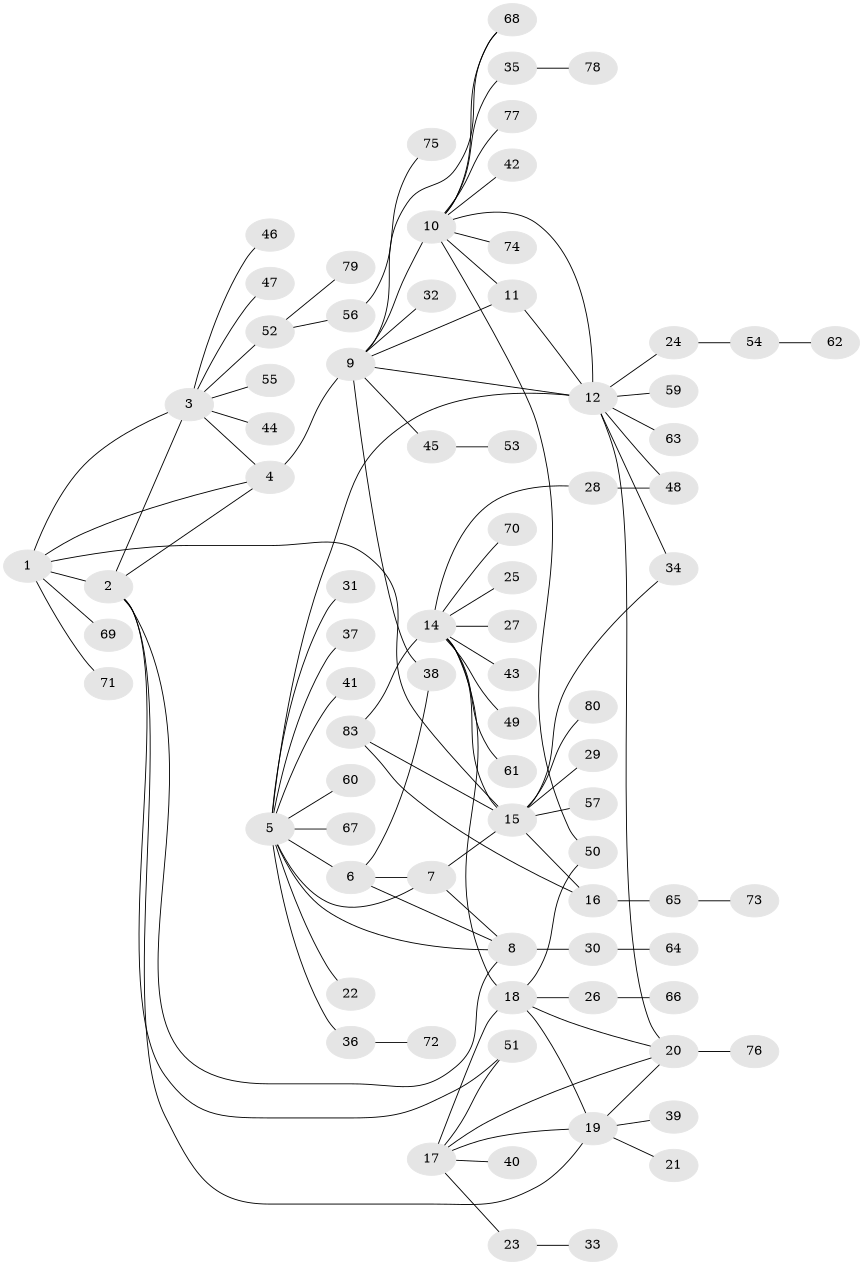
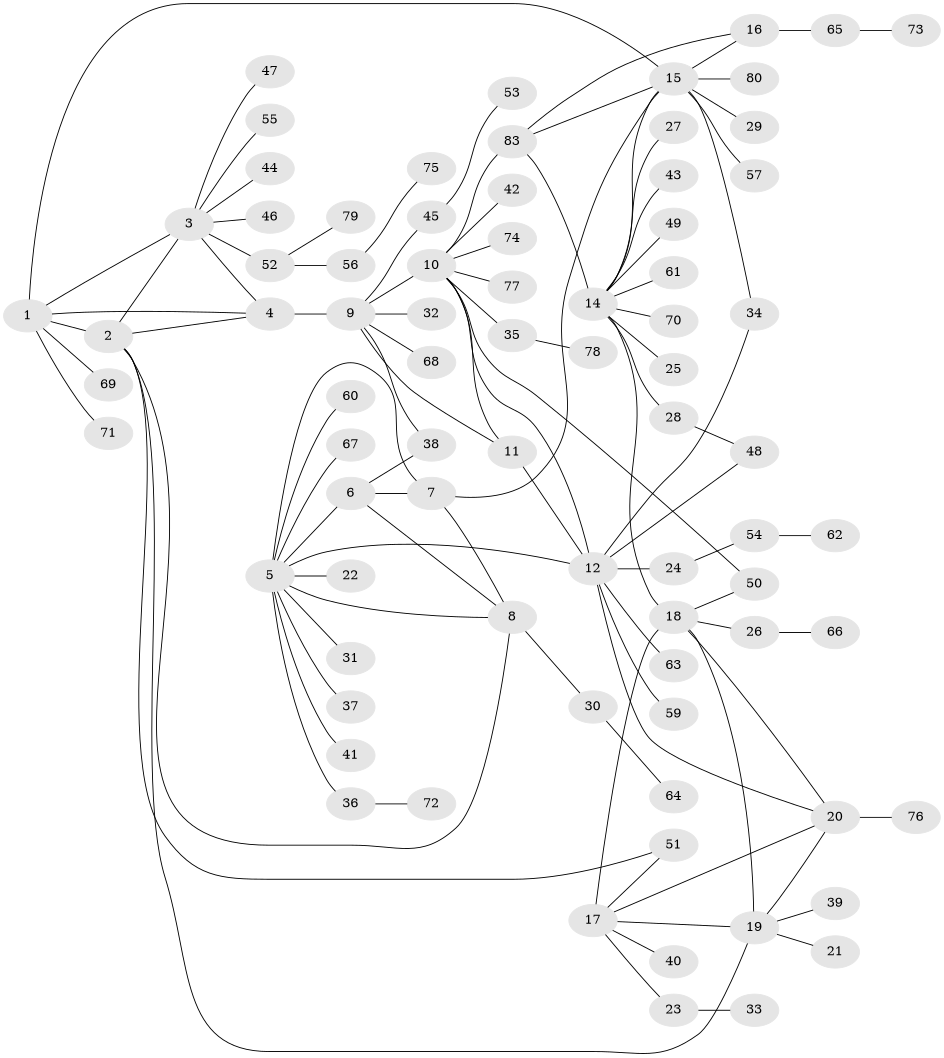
edge "68" -- "10": now "83" -- "10"
edge "9" -- "12": removed
